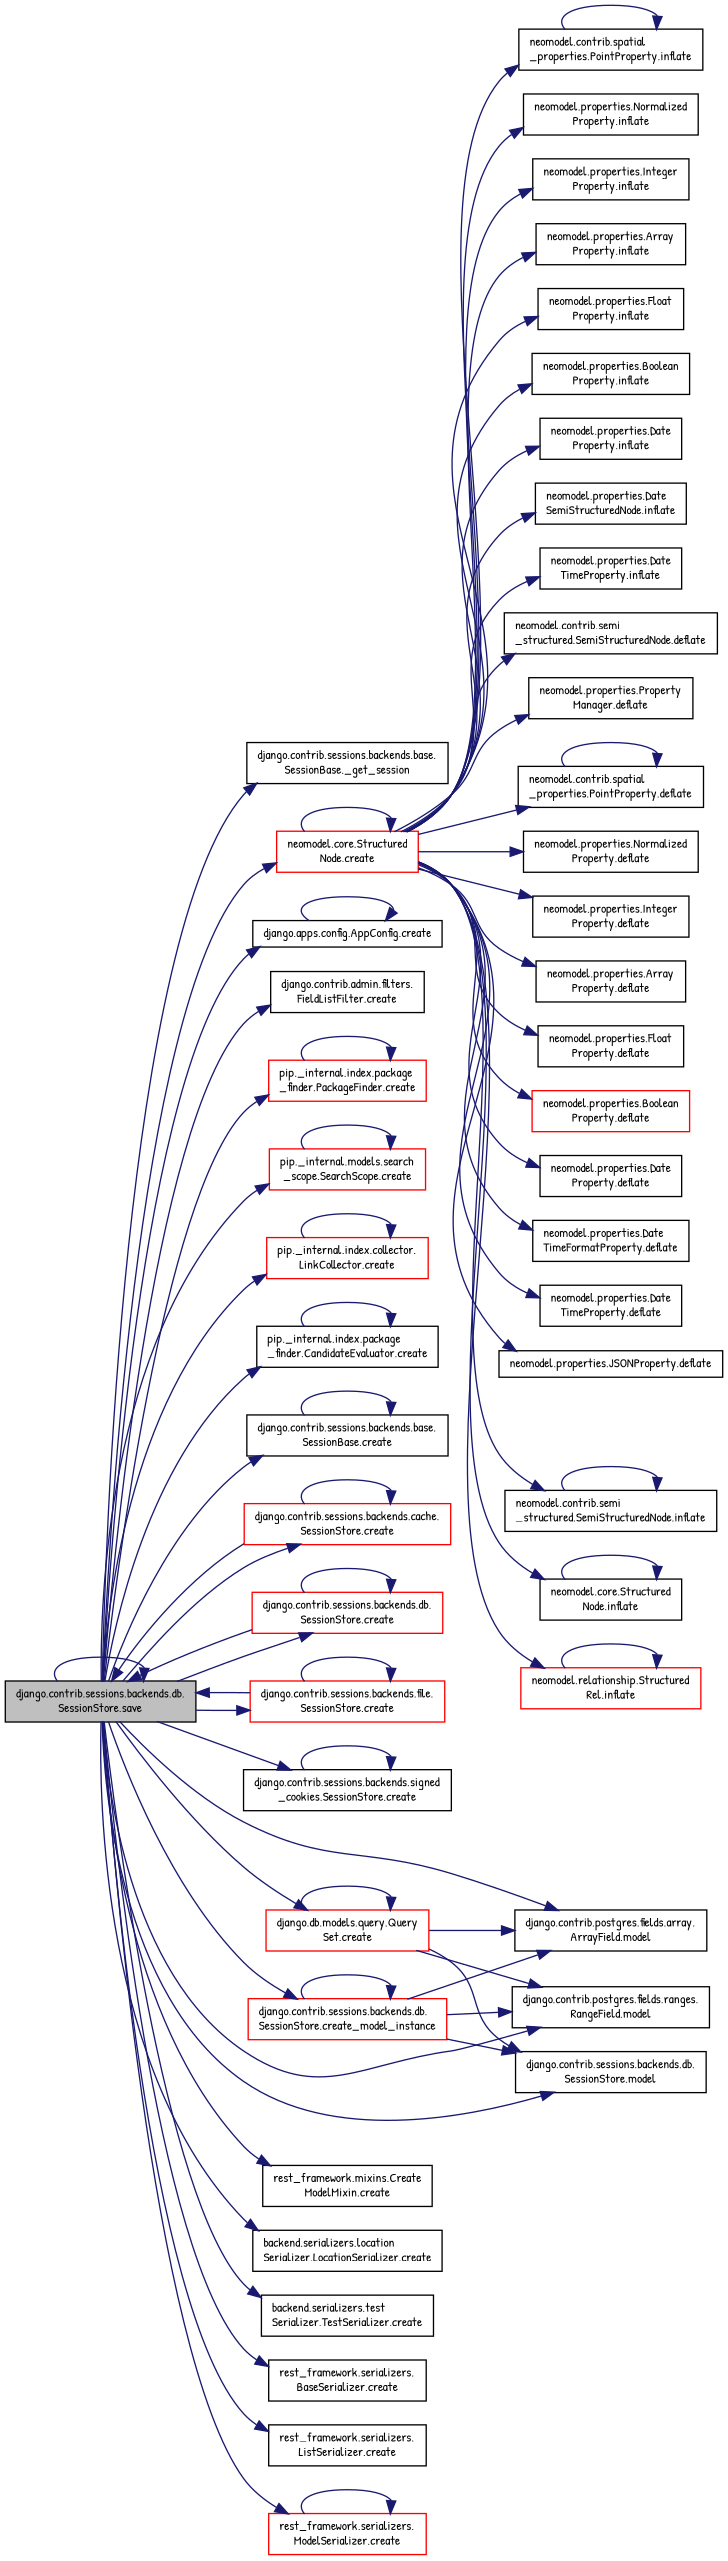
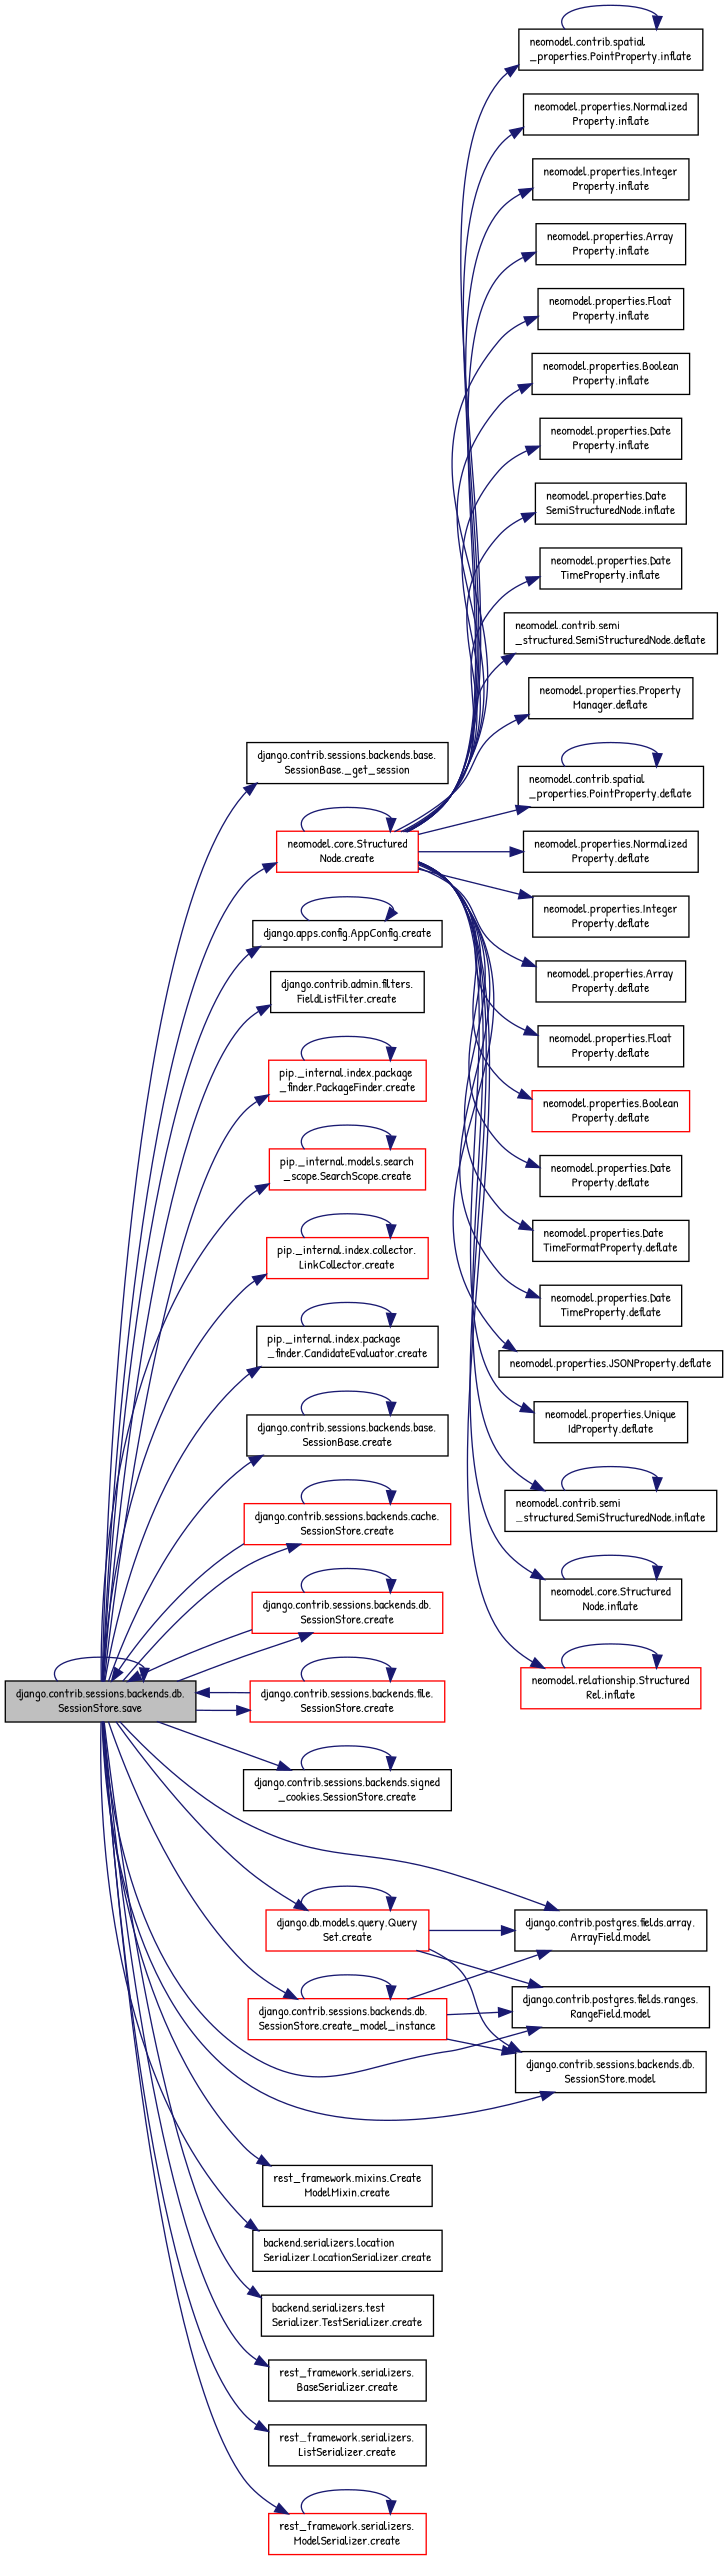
node "neomodel.properties.Unique IdProperty.deflate": added
